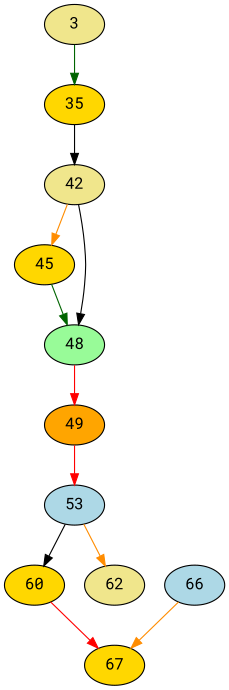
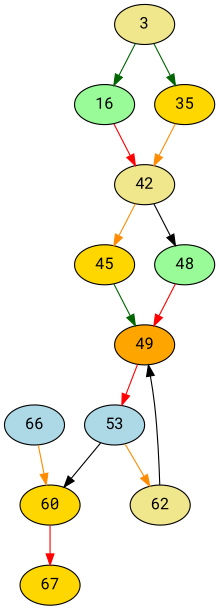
node "16": added
edge "35" -> "42": color black -> darkorange
edge "45" -> "48": now "45" -> "49"
edge "62" -> "49": added
edge "66" -> "67": now "66" -> "60"
